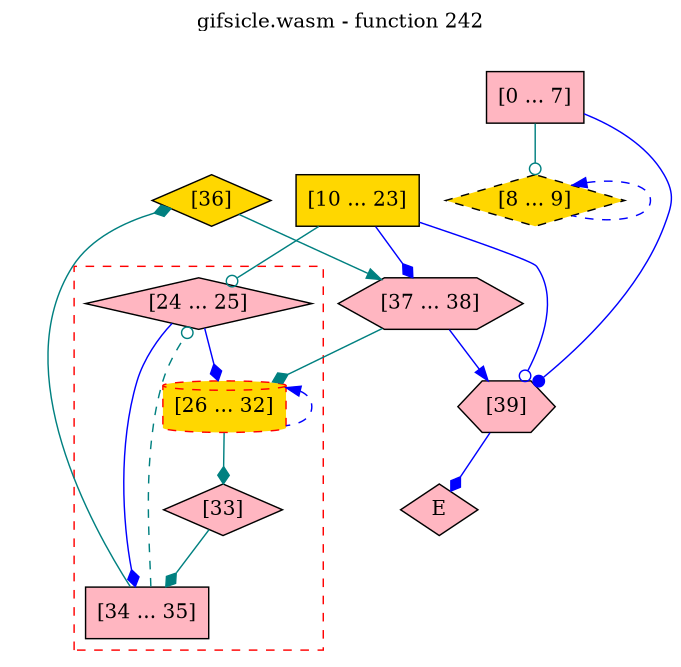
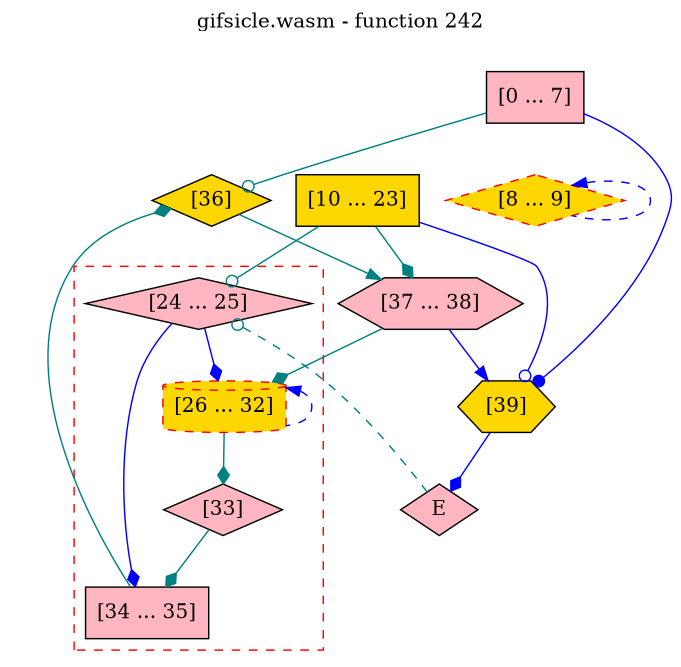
edge "[0 ... 7]" -> "[8 ... 9]": now "[0 ... 7]" -> "[36]"
node "[8 ... 9]": color black -> red
edge "[10 ... 23]" -> "[37 ... 38]": color blue -> teal
node "[39]": fillcolor lightpink -> gold
edge "[34 ... 35]" -> "[24 ... 25]": now "E" -> "[24 ... 25]"
